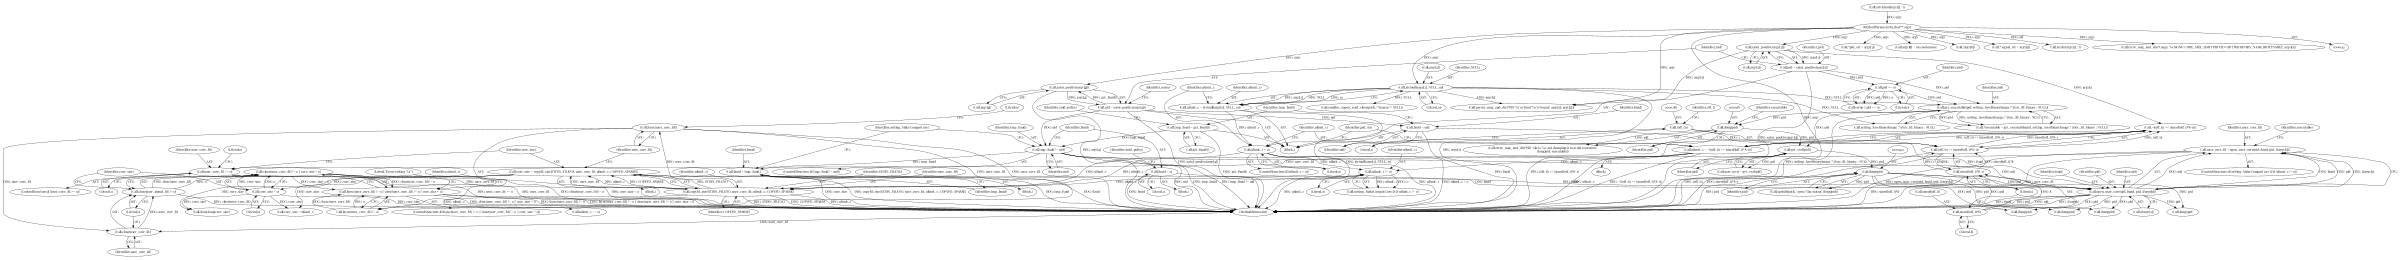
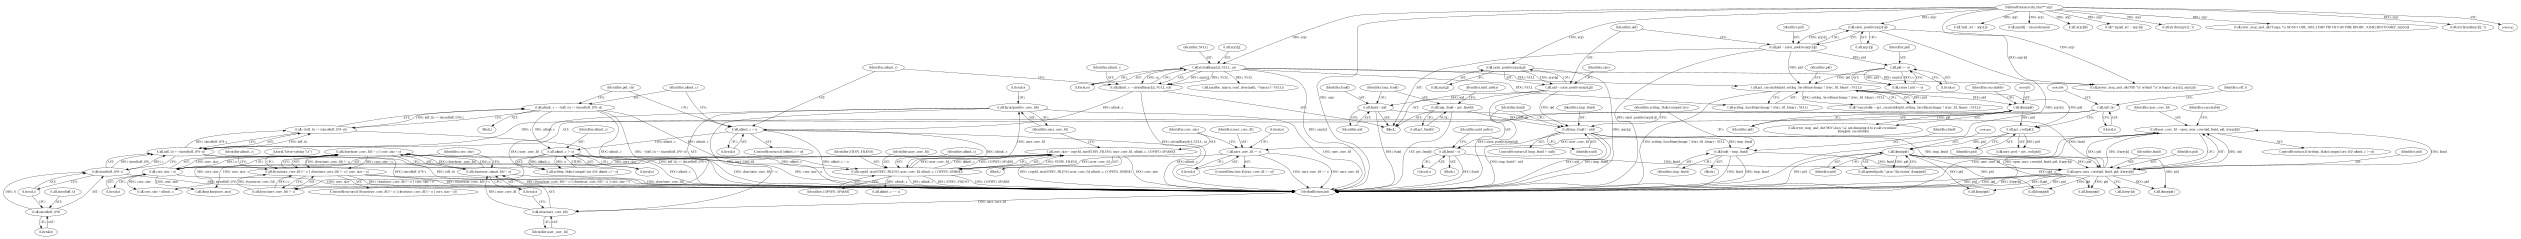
edge "(Call,strchrnul(argv[i], ' '))" -> "(MethodParameterIn,char** argv)": reversed
edge "(MethodParameterIn,char** argv)" -> "(Call,strchr(argv[1], ' '))": label "DDG: off" -> "DDG: argv"
edge "(Call,xatoi_positive(argv[3]))" -> "(Call,~((off_t)1 << (sizeof(off_t)*8-1)))": now "(Call,xatoi_positive(argv[3]))" -> "(MethodReturn,int)"
node "(Identifier,errno)": label "(Identifier,errno)" -> "(Identifier,size)"
edge "(Call,uid = xatoi_positive(argv[4]))" -> "(Call,xatoi_positive(argv[4]))": label "DDG: get_fsuid()" -> "CFG: "
node "(Call,fsync(user_core_fd))": label "(Call,fsync(user_core_fd))" -> "(Call,fsync(positive_core_fd))"
edge "(Call,tmp_fsuid = get_fsuid())" -> "(Call,tmp_fsuid != uid)": label "DDG: tmp_fsuid" -> "DDG: (off_t)1"
edge "(Call,get_fsuid())" -> "(Call,tmp_fsuid = get_fsuid())": label "AST: " -> "NULL: "
edge "(Call,user_pwd = get_cwd(pid))" -> "(Call,get_cwd(pid))": now "(Call,(off_t)1)" -> "(Call,get_cwd(pid))"
edge "(Call,(off_t)1 << (sizeof(off_t)*8-1))" -> "(Call,sizeof(off_t)*8-1)": label "SPARSE: " -> "CFG: "
edge "(Call,tmp_fsuid = get_fsuid())" -> "(MethodReturn,int)": label "DDG: get_fsuid()" -> "AST: get_fsuid()"
edge "(Call,tmp_fsuid != uid)" -> "(Call,open_user_core(uid, fsuid, pid, &argv[1]))": label "DDG: uid" -> "DDG: tmp_fsuid"
edge "(Call,setting_MakeCompatCore && ulimit_c != 0)" -> "(Call,ulimit_c != 0)": label "CFG: " -> "STDIN: "
edge "(Call,&argv[1])" -> "(Call,open_user_core(uid, fsuid, pid, &argv[1]))": removed, label "AST:"
